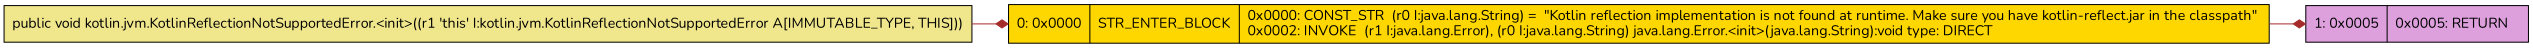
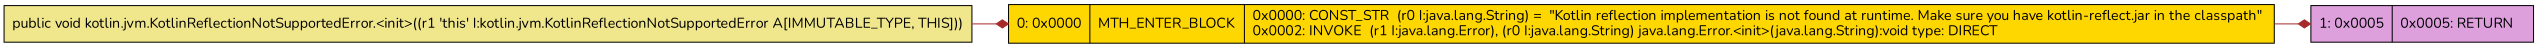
node "0: 0x0000": text "STR_ENTER_BLOCK" -> "MTH_ENTER_BLOCK"
